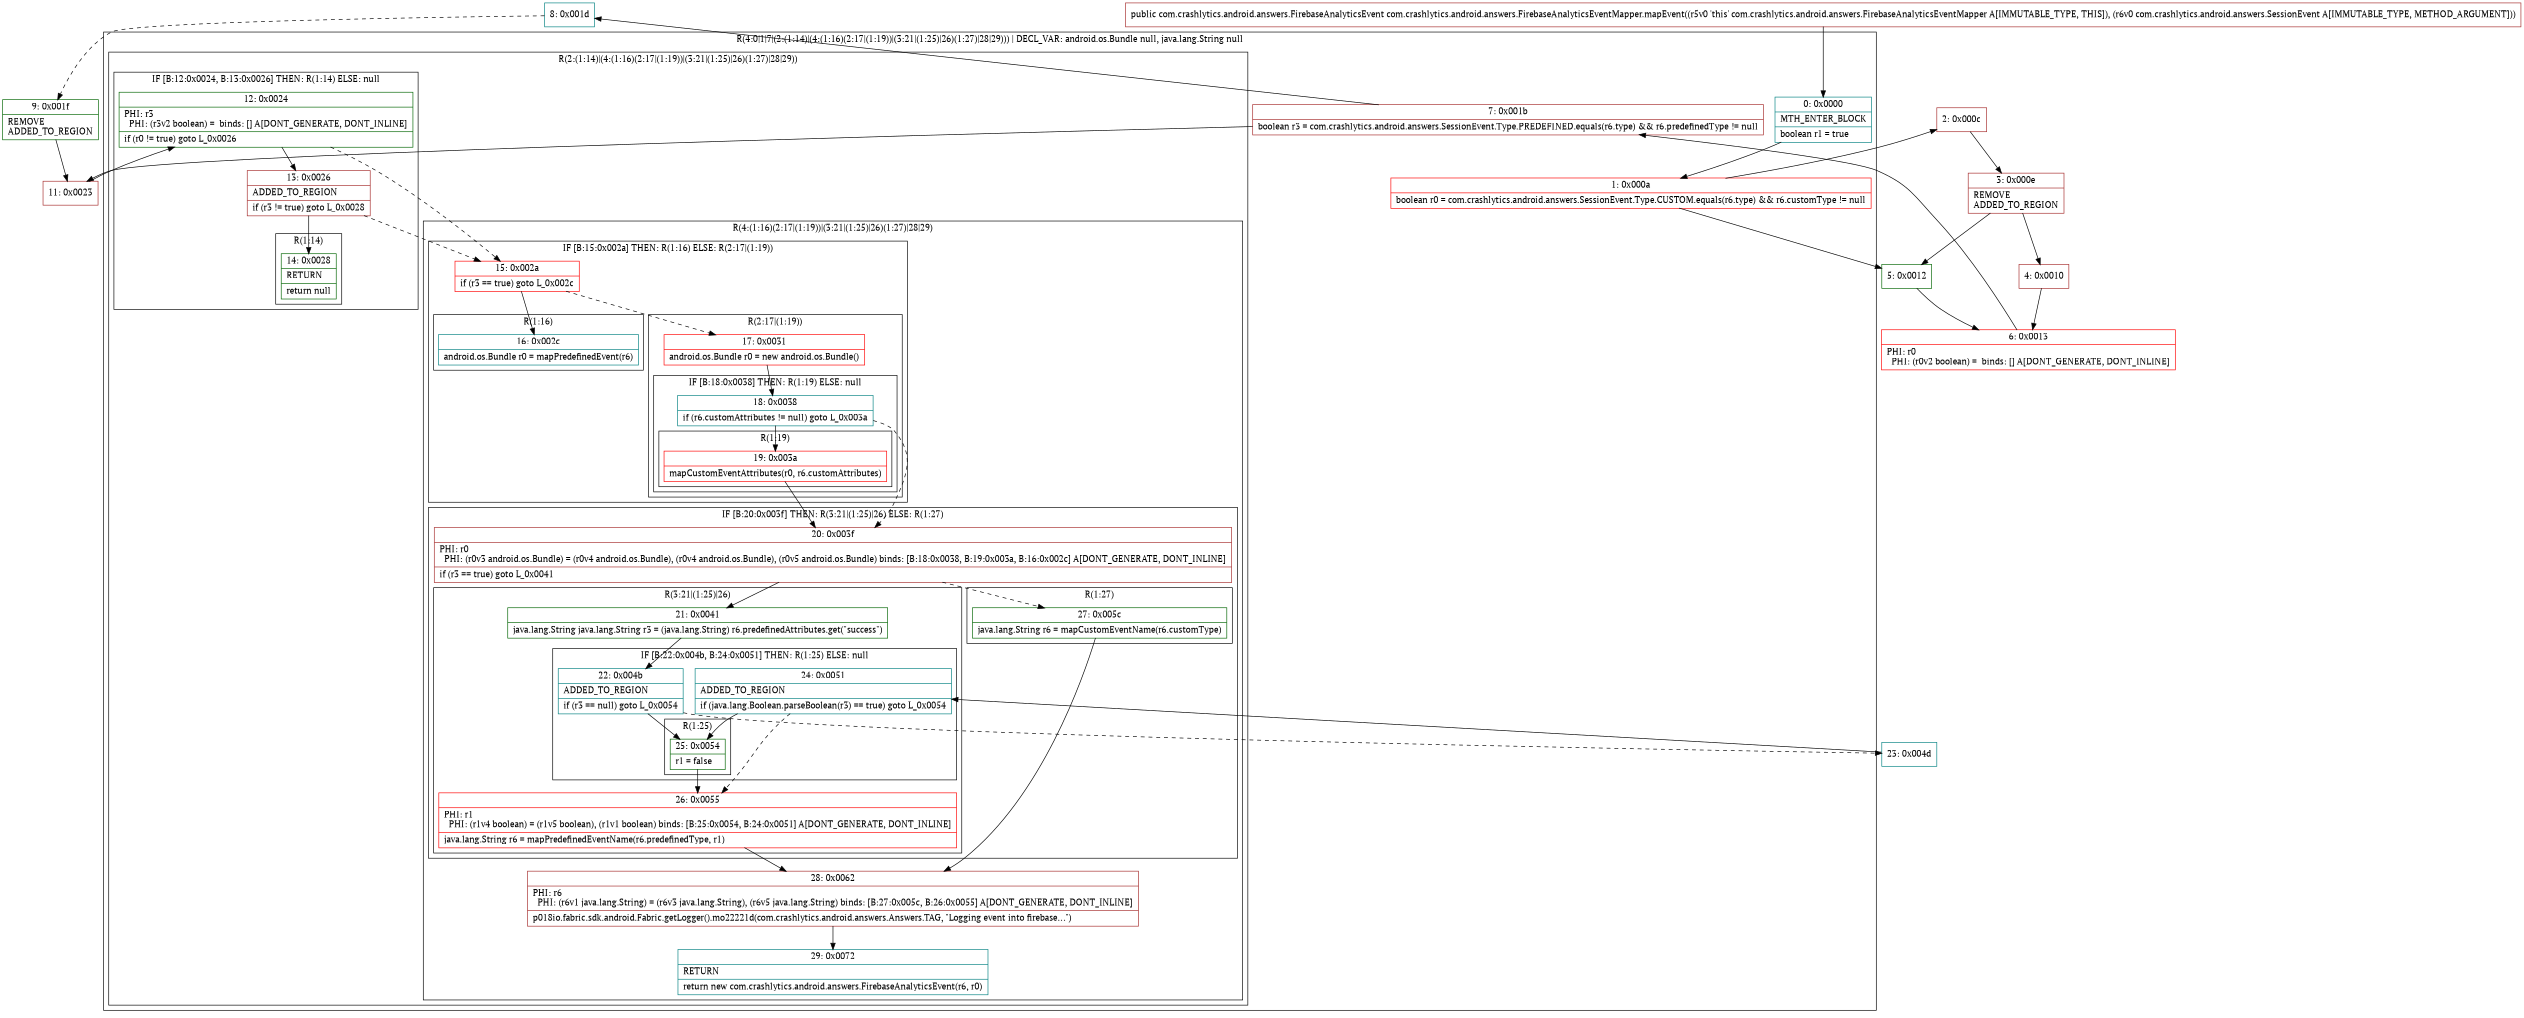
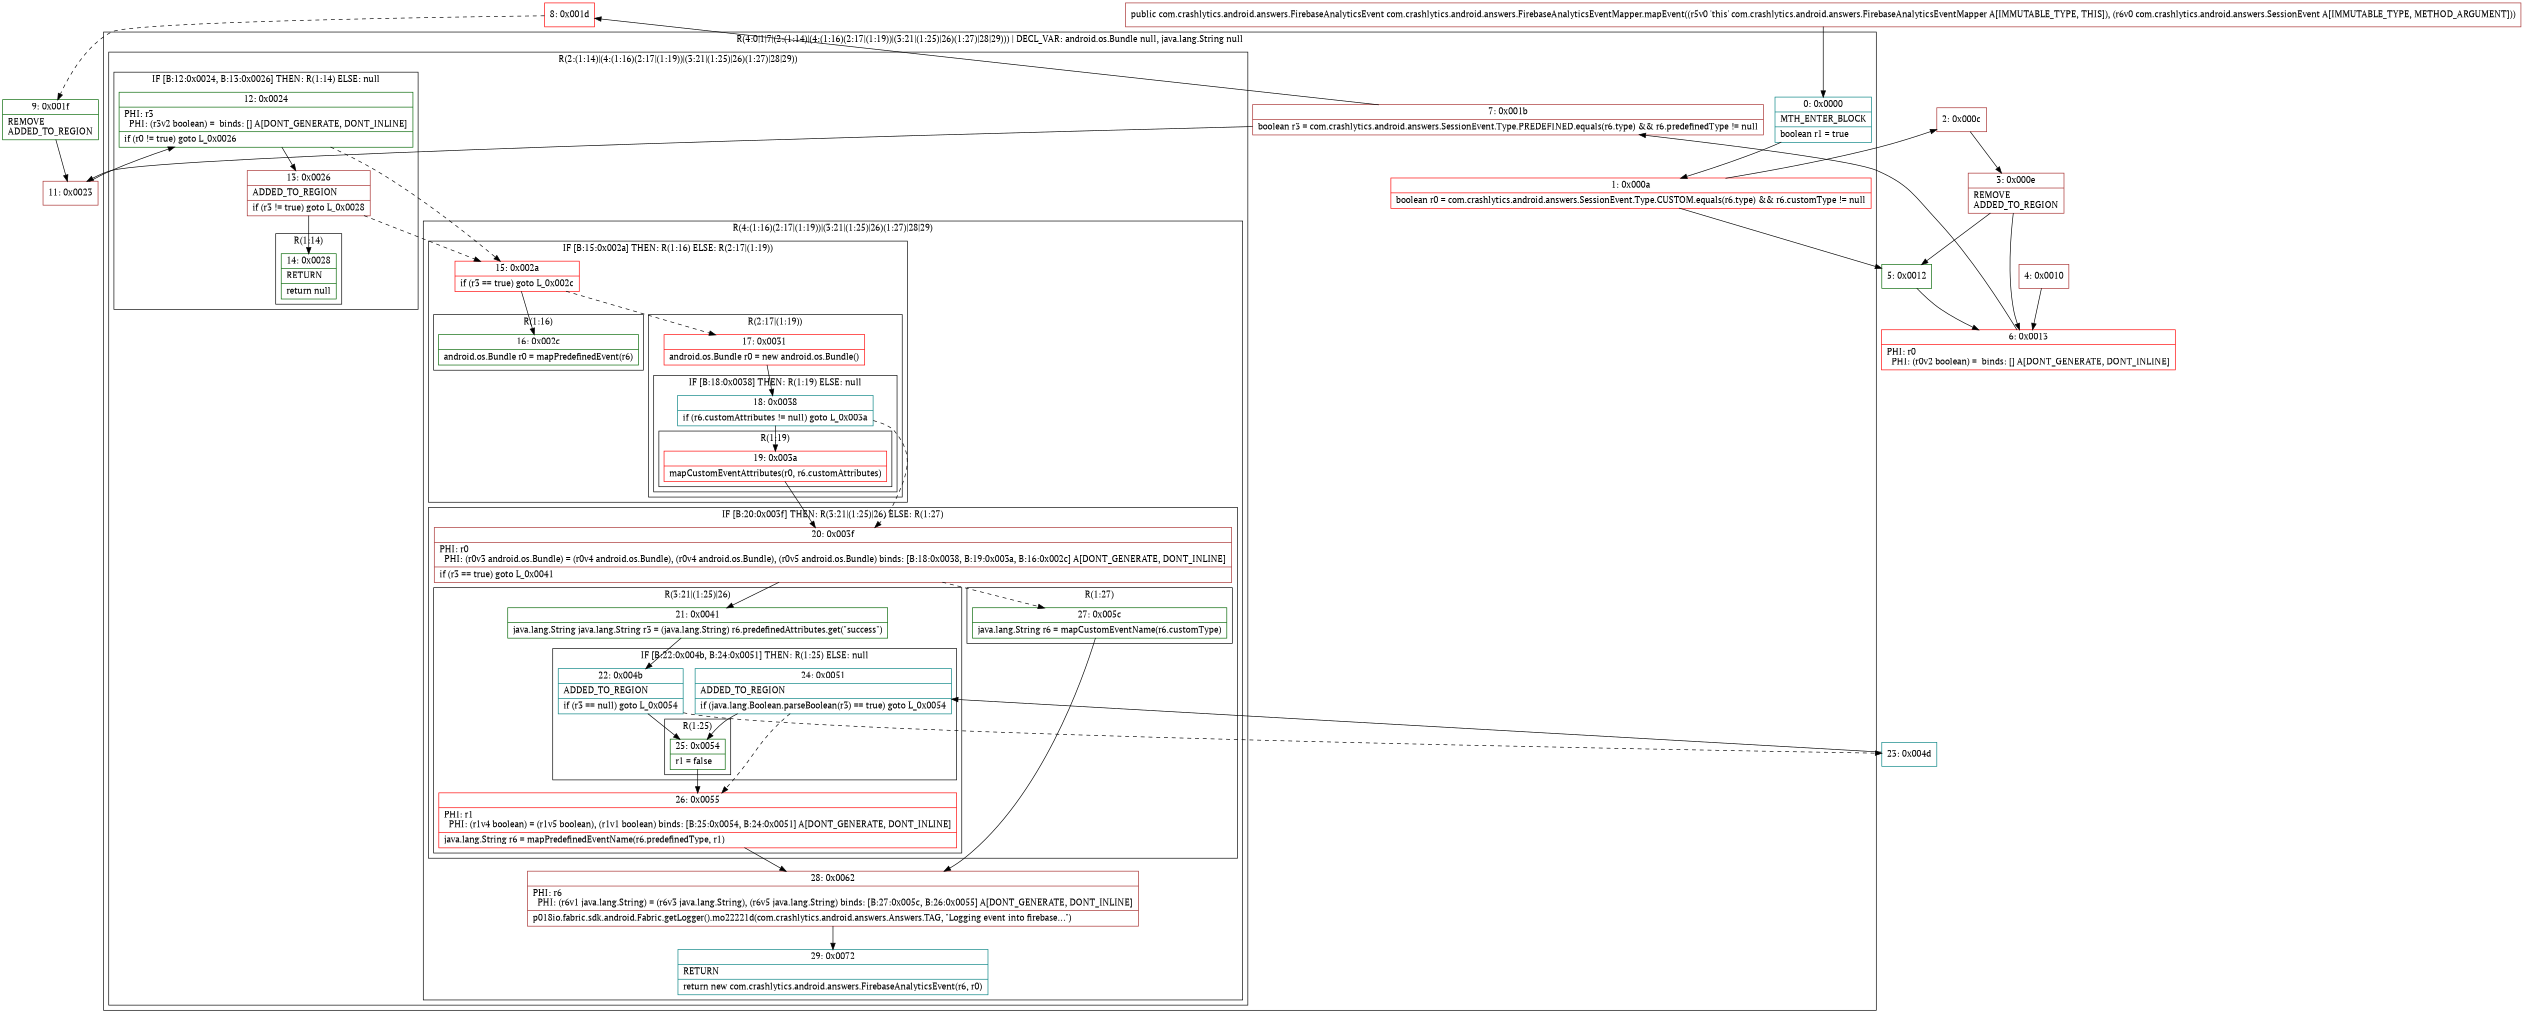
node "8: 0x001d": color teal -> red
edge "3: 0x000e" -> "4: 0x0010": now "3: 0x000e" -> "6: 0x0013"
node "16: 0x002c": color teal -> darkgreen
